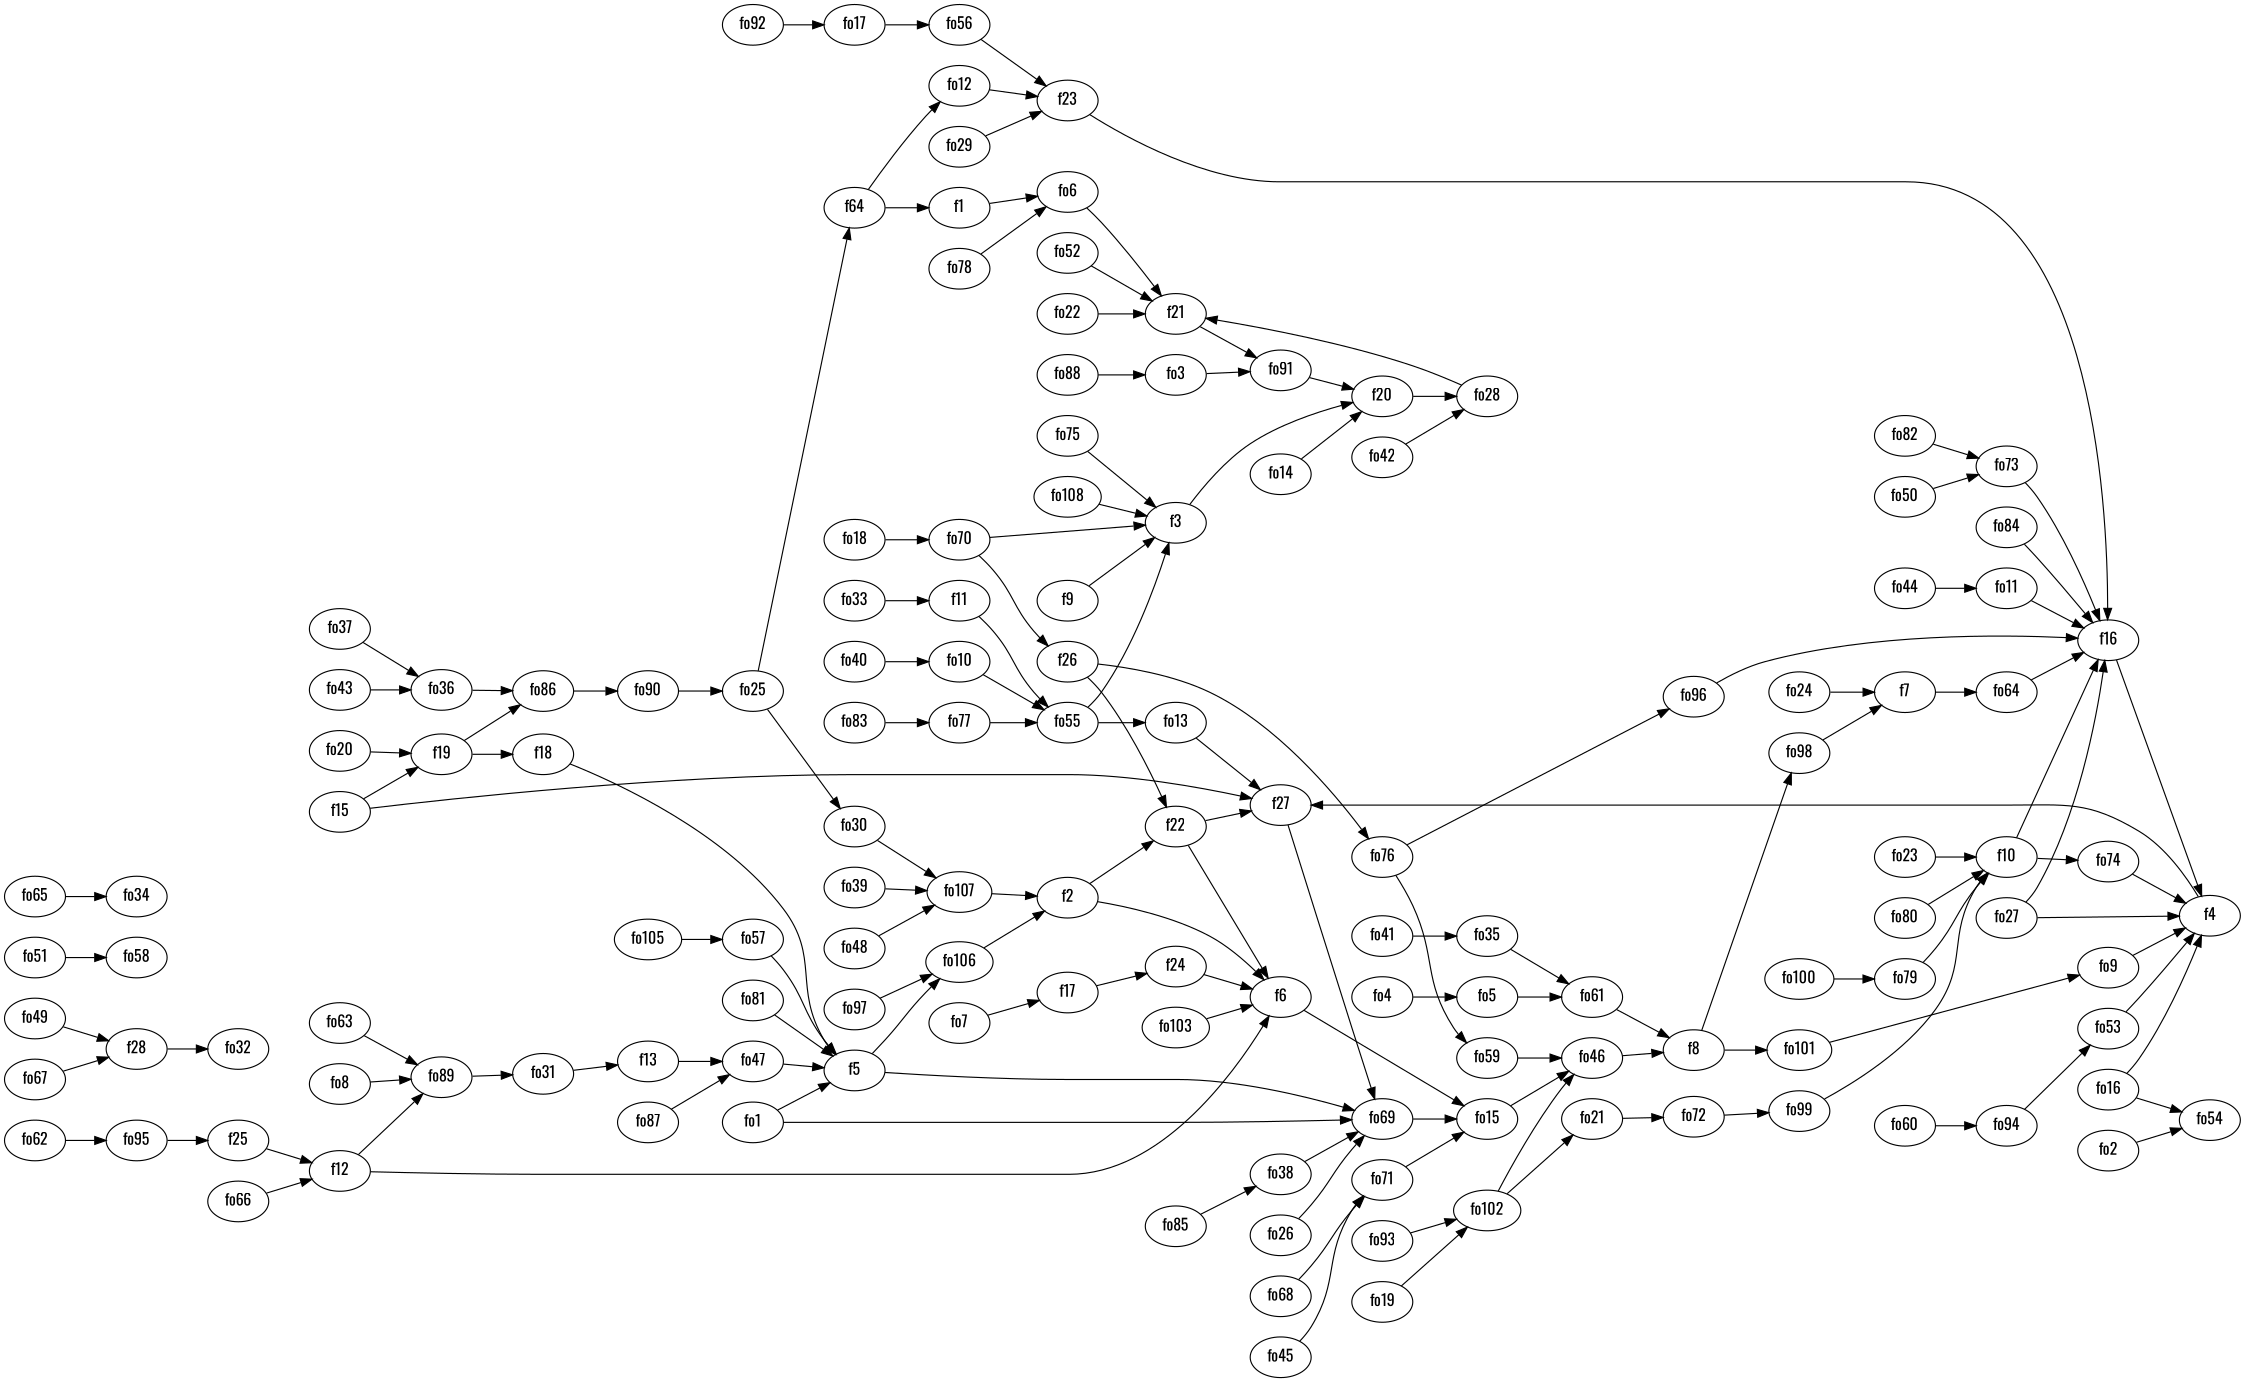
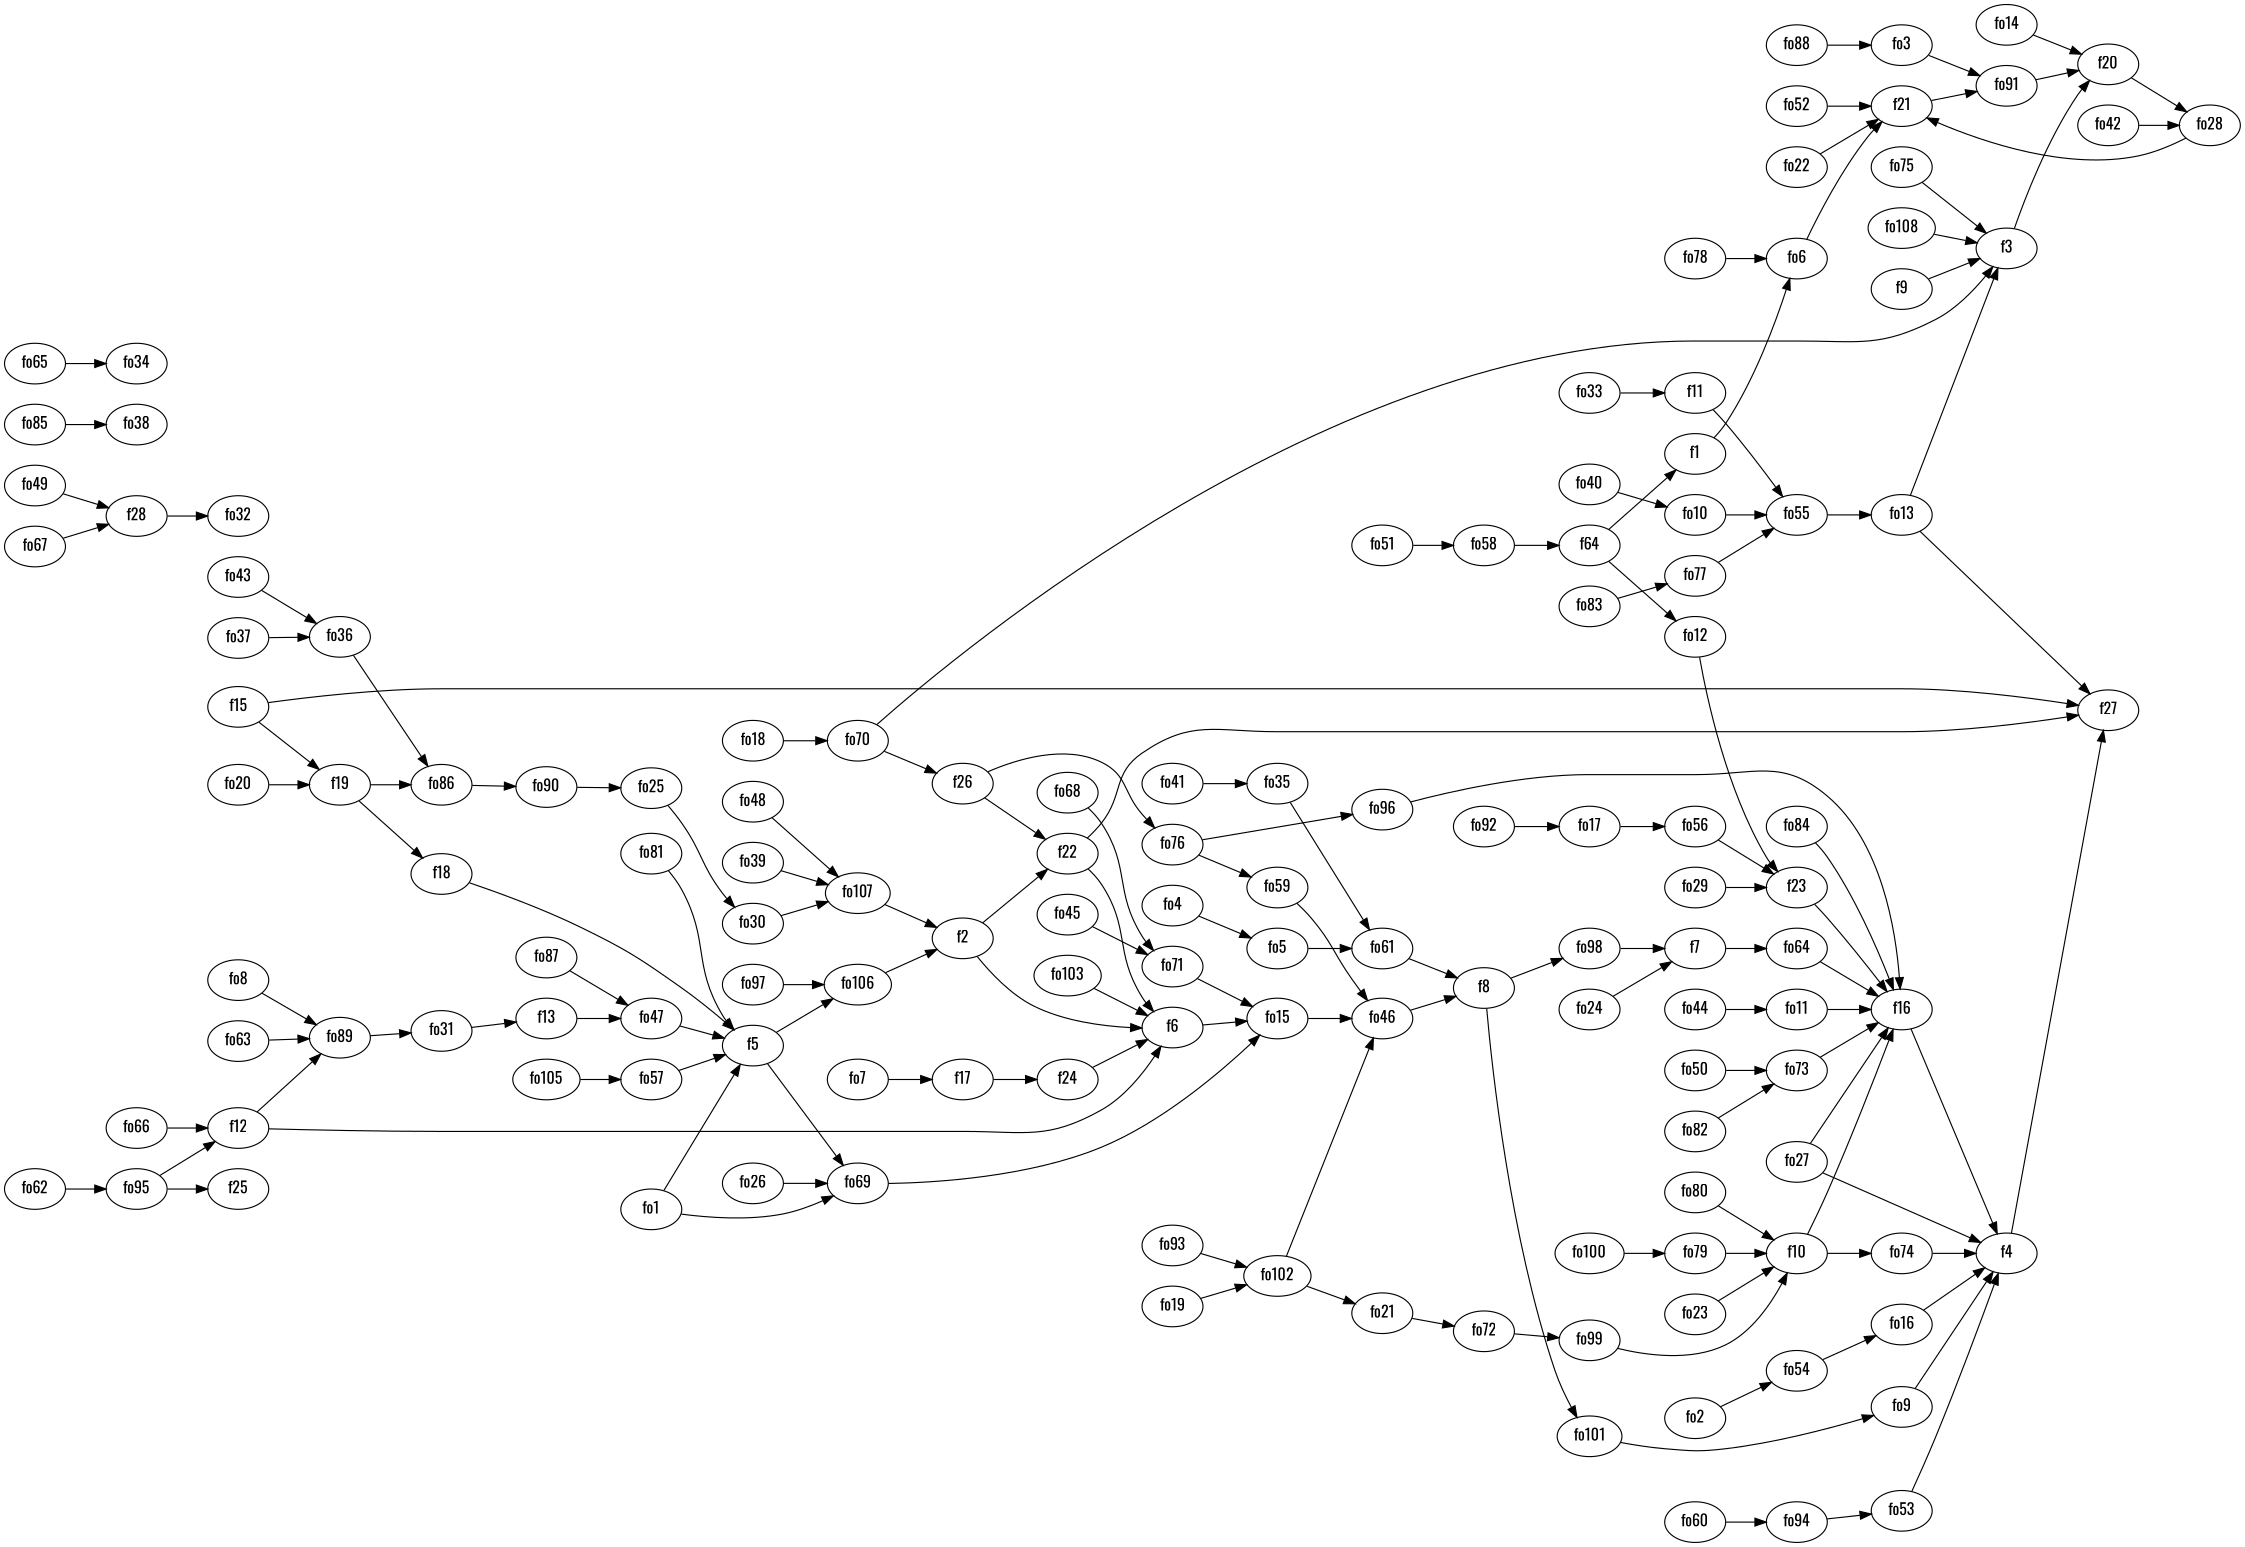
edge "fo25" -> "f64": now "fo58" -> "f64"
edge "fo55" -> "f3": now "fo13" -> "f3"
edge "f27" -> "fo69": removed
edge "fo16" -> "fo54": reversed
edge "fo38" -> "fo69": removed
edge "f25" -> "f12": now "fo95" -> "f12"
